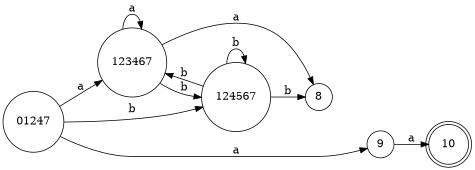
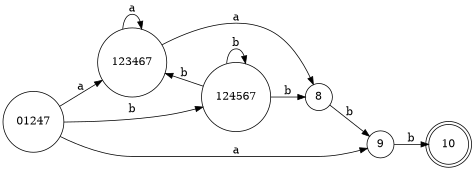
edge "123467" -> "124567": removed, label "b"
edge "8" -> "9": added, label "b"
edge "9" -> "10": label "a" -> "b"
